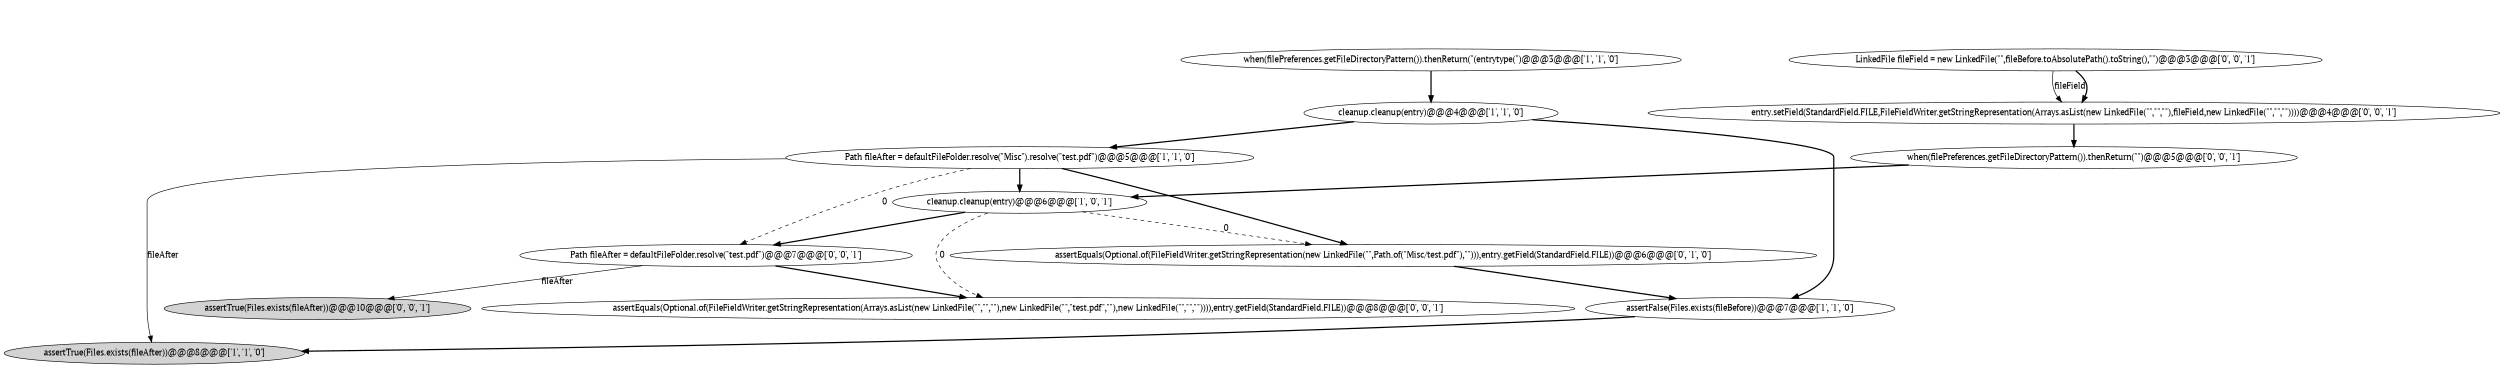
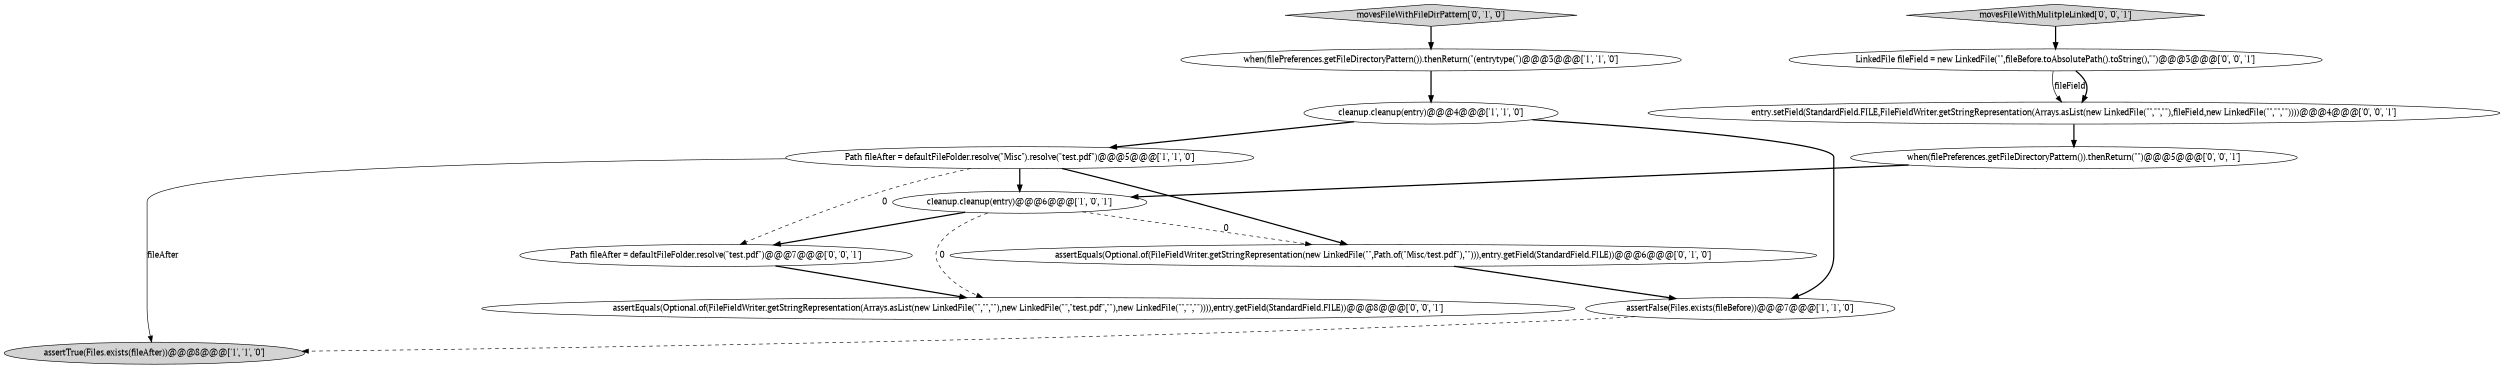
node "movesFileWithFileDirPattern['0', '1', '0']": added
node "movesFileWithMulitpleLinked['0', '0', '1']": added
node "assertTrue(Files.exists(fileAfter))@@@10@@@['0', '0', '1']": removed
edge "assertFalse(Files.exists(fileBefore))@@@7@@@['1', '1', '0']" -> "assertTrue(Files.exists(fileAfter))@@@8@@@['1', '1', '0']": style bold -> dashed
